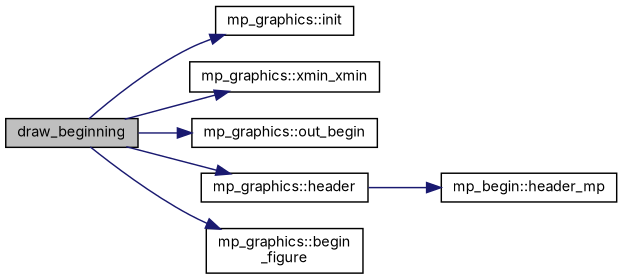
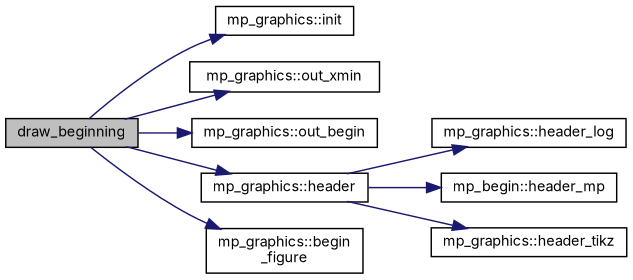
node "mp_graphics::xmin_xmin": label "mp_graphics::xmin_xmin" -> "mp_graphics::out_xmin"
node "mp_graphics::header_log": added
node "mp_graphics::header_tikz": added
